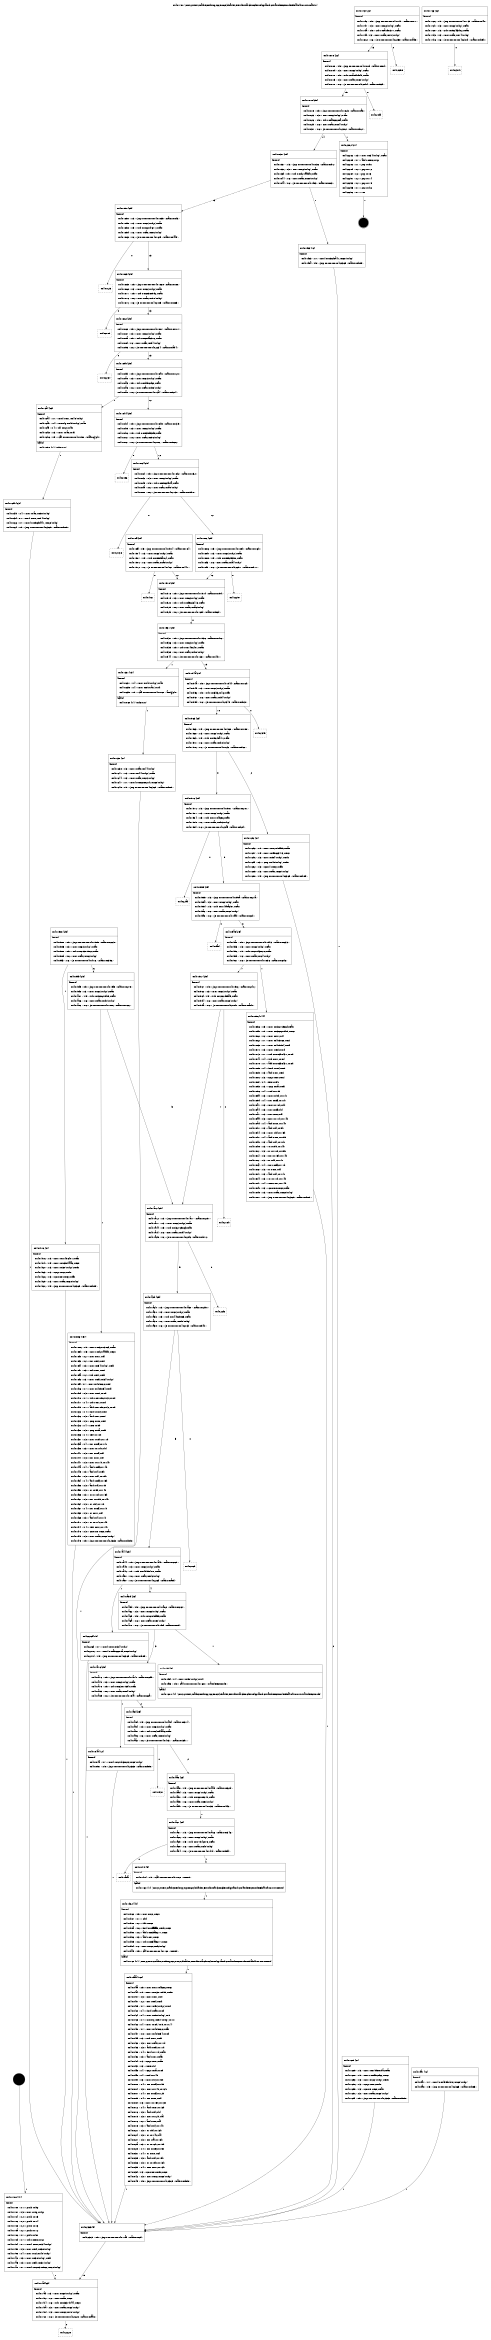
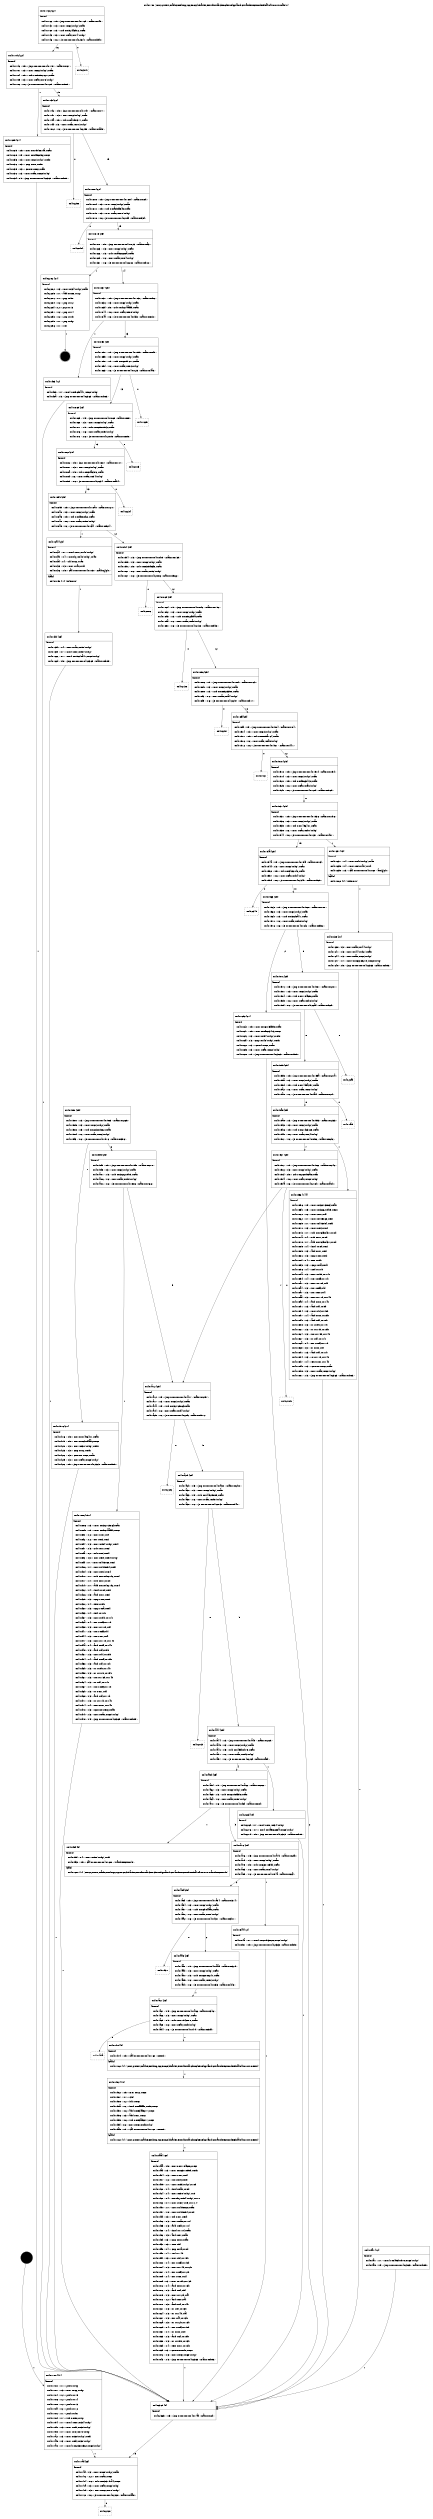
node "0x4017dc [22]": added
edge "0x4018e6 [25]" -> "0x401918 [25]": now "0x4018e6 [25]" -> "0x4018ff [25]"
